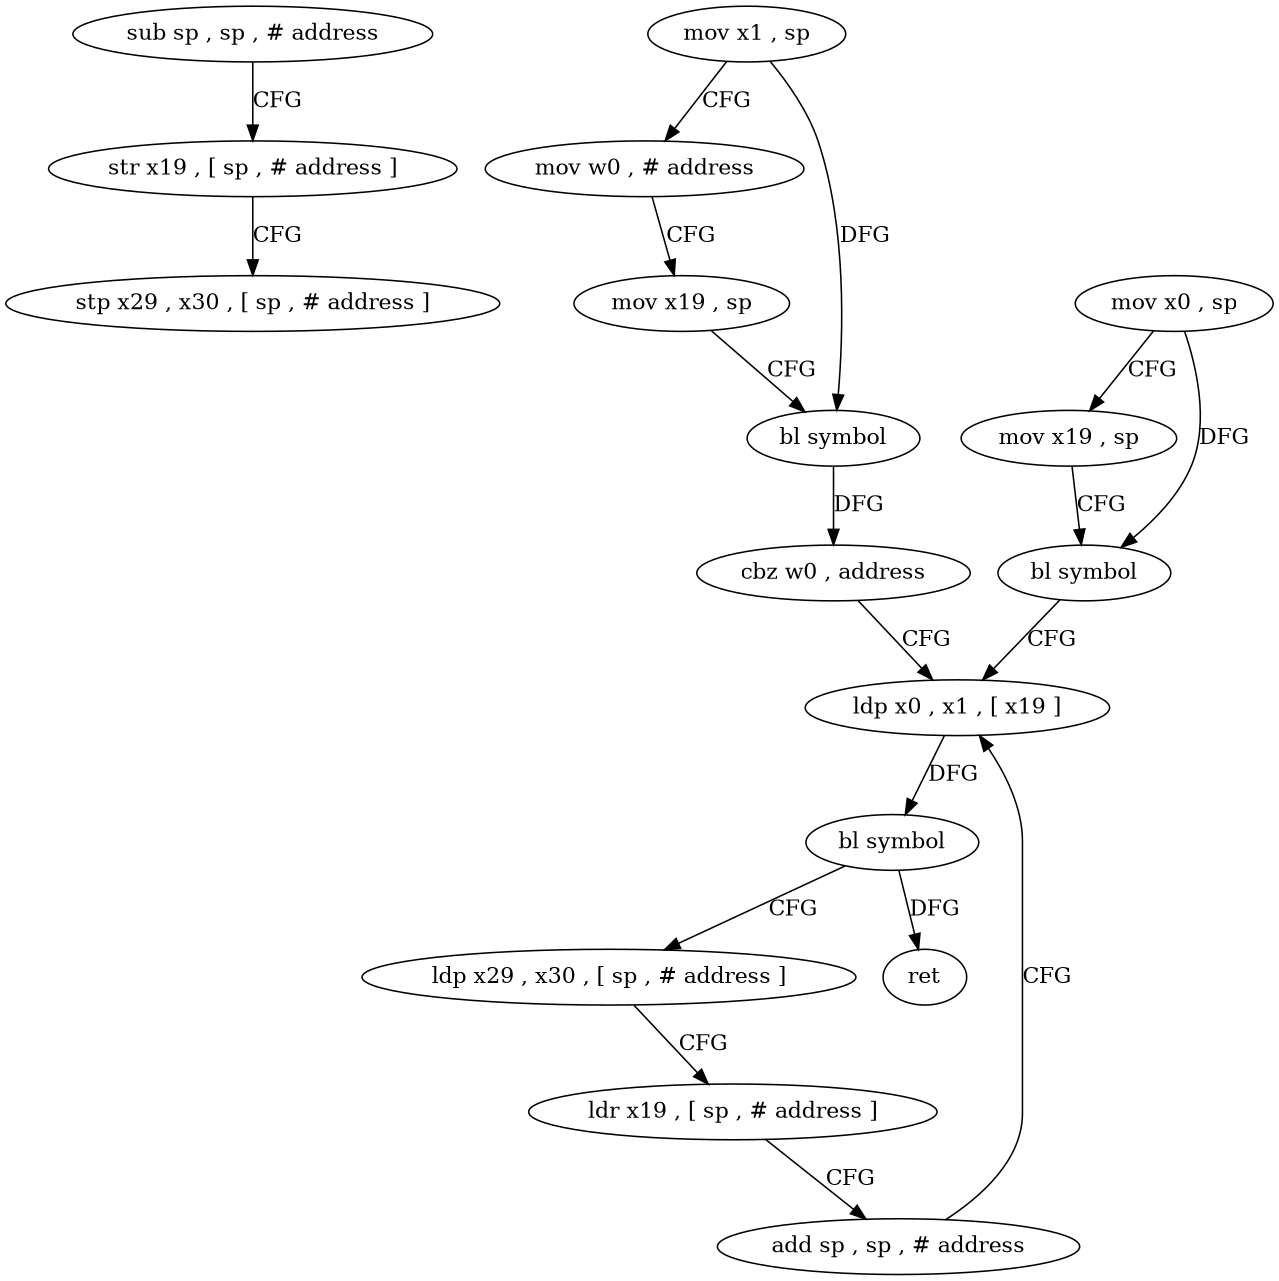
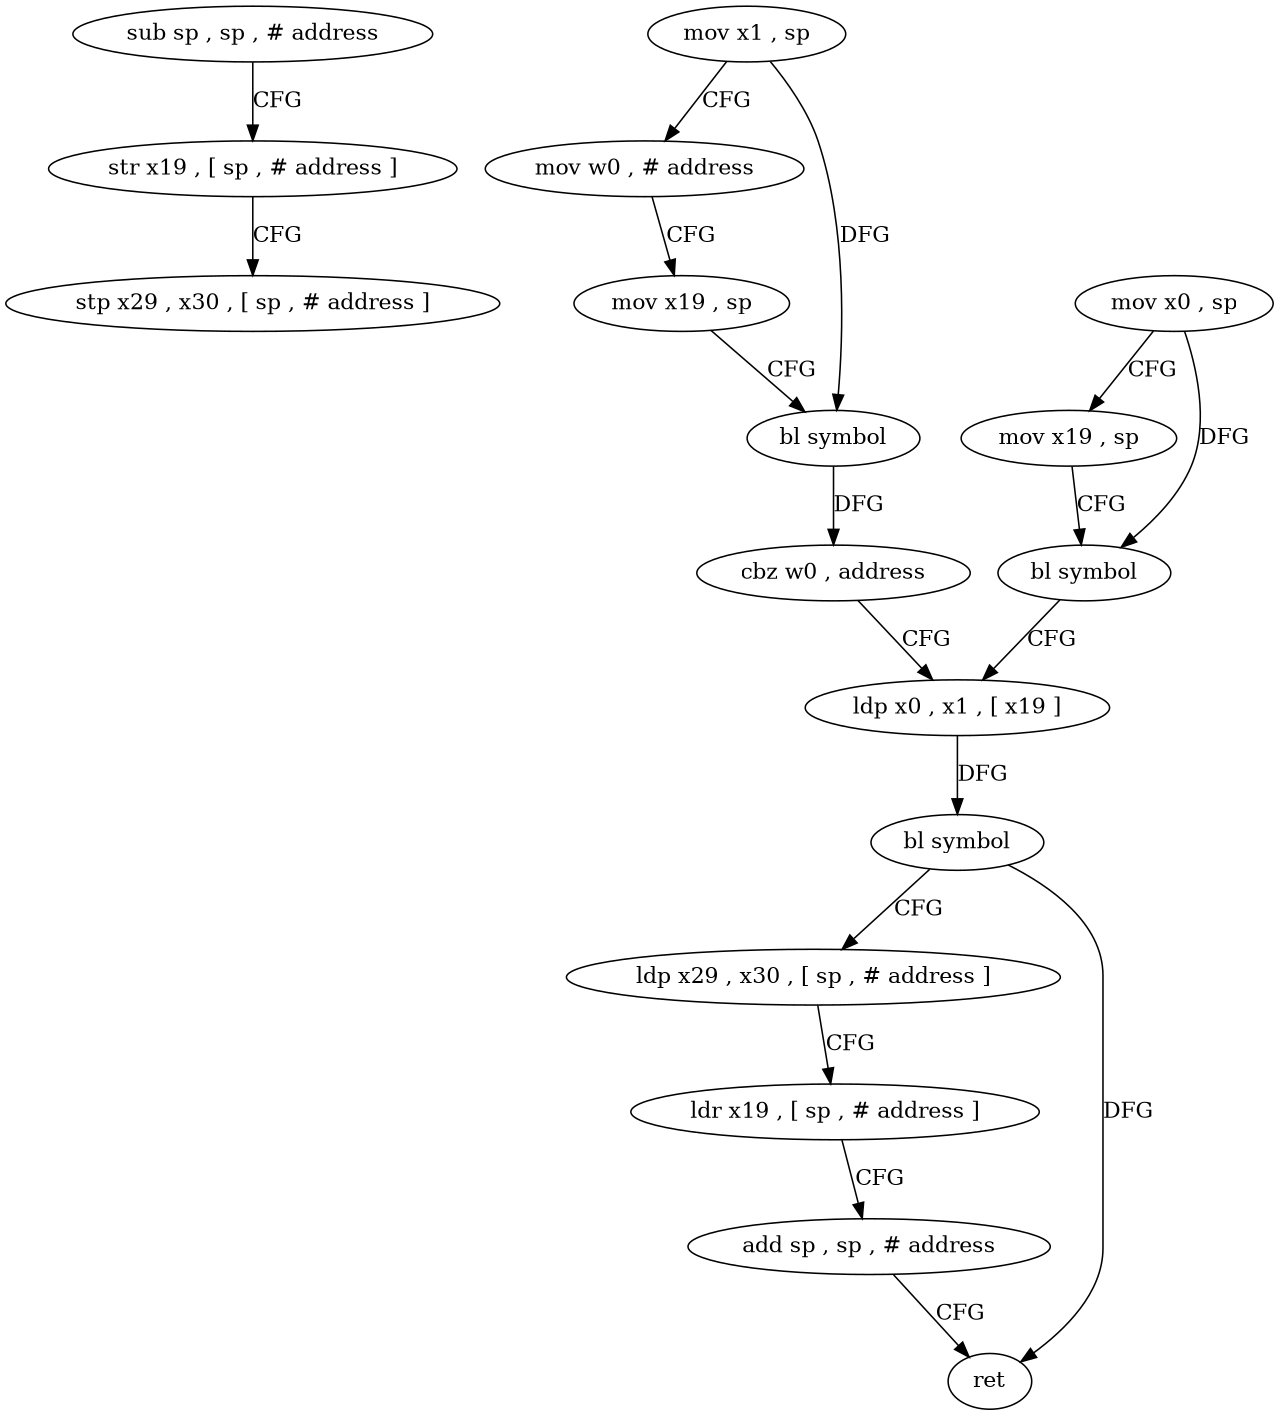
edge "add sp , sp , # address" -> "ldp x0 , x1 , [ x19 ]": now "add sp , sp , # address" -> "ret"
